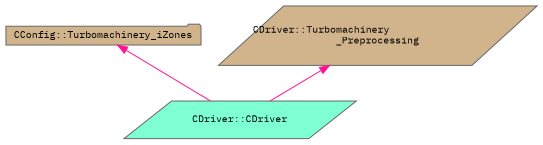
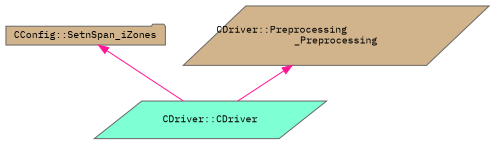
node "CConfig::Turbomachinery_iZones": label "CConfig::Turbomachinery_iZones" -> "CConfig::SetnSpan_iZones"
node "CDriver::Turbomachinery _Preprocessing": label "CDriver::Turbomachinery _Preprocessing" -> "CDriver::Preprocessing _Preprocessing"
